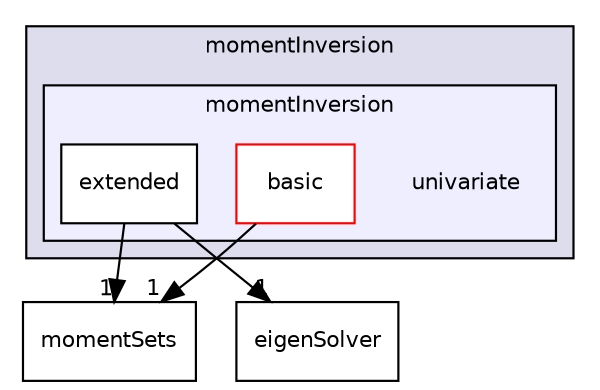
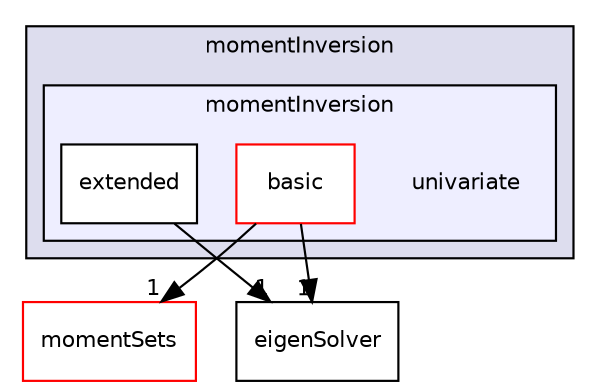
edge "extended" -> "momentSets": removed
edge "basic" -> "eigenSolver": added
node "momentSets": color black -> red
